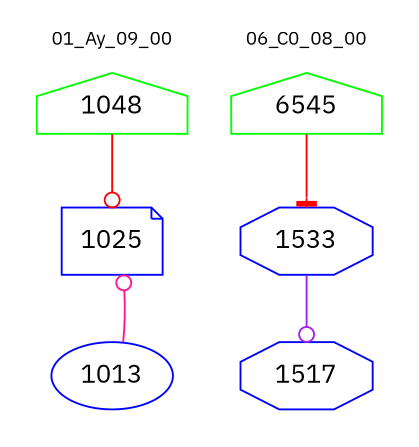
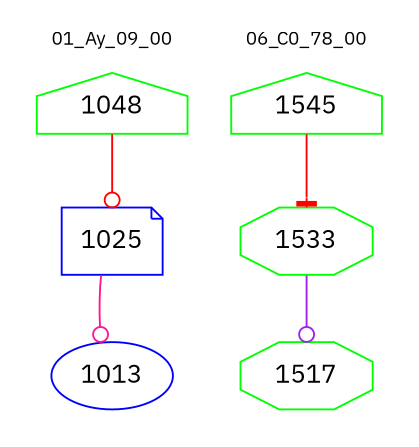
cluster "06_C0_08_00": label "06_C0_08_00" -> "06_C0_78_00"
node "6545": label "6545" -> "1545"
node "1533": color blue -> green
edge "1013" -> "1025": reversed
node "1517": color blue -> green
